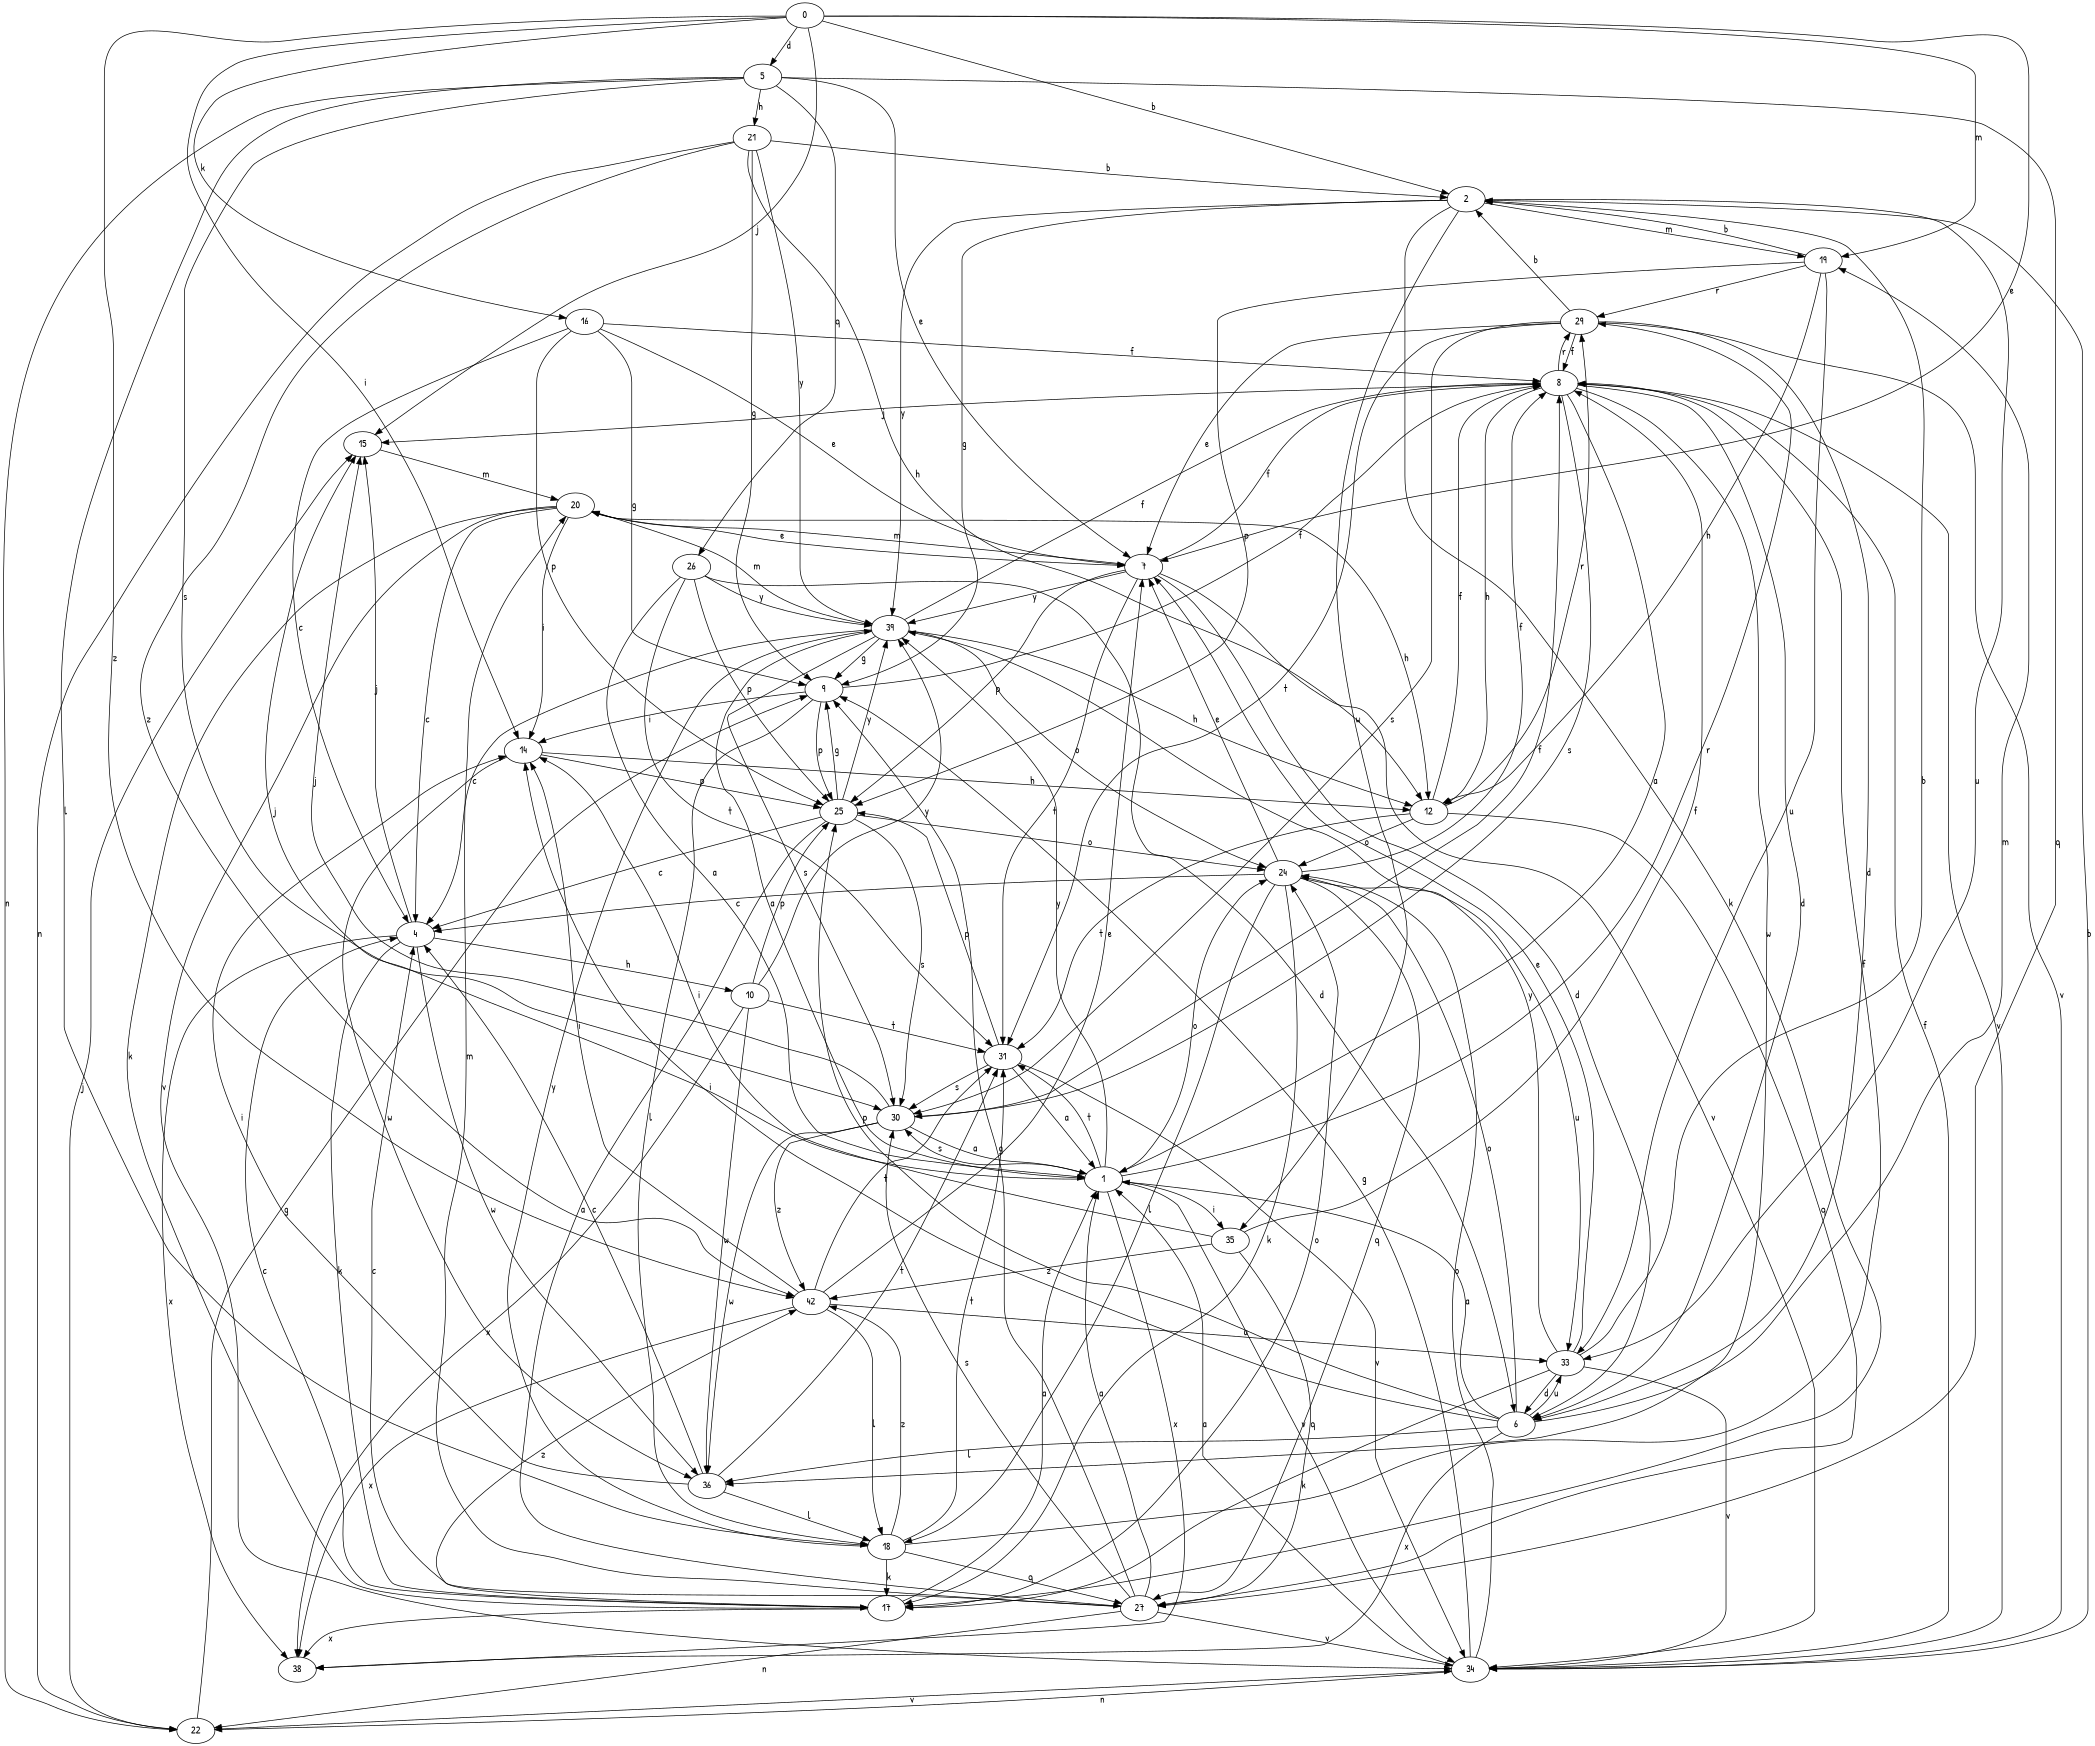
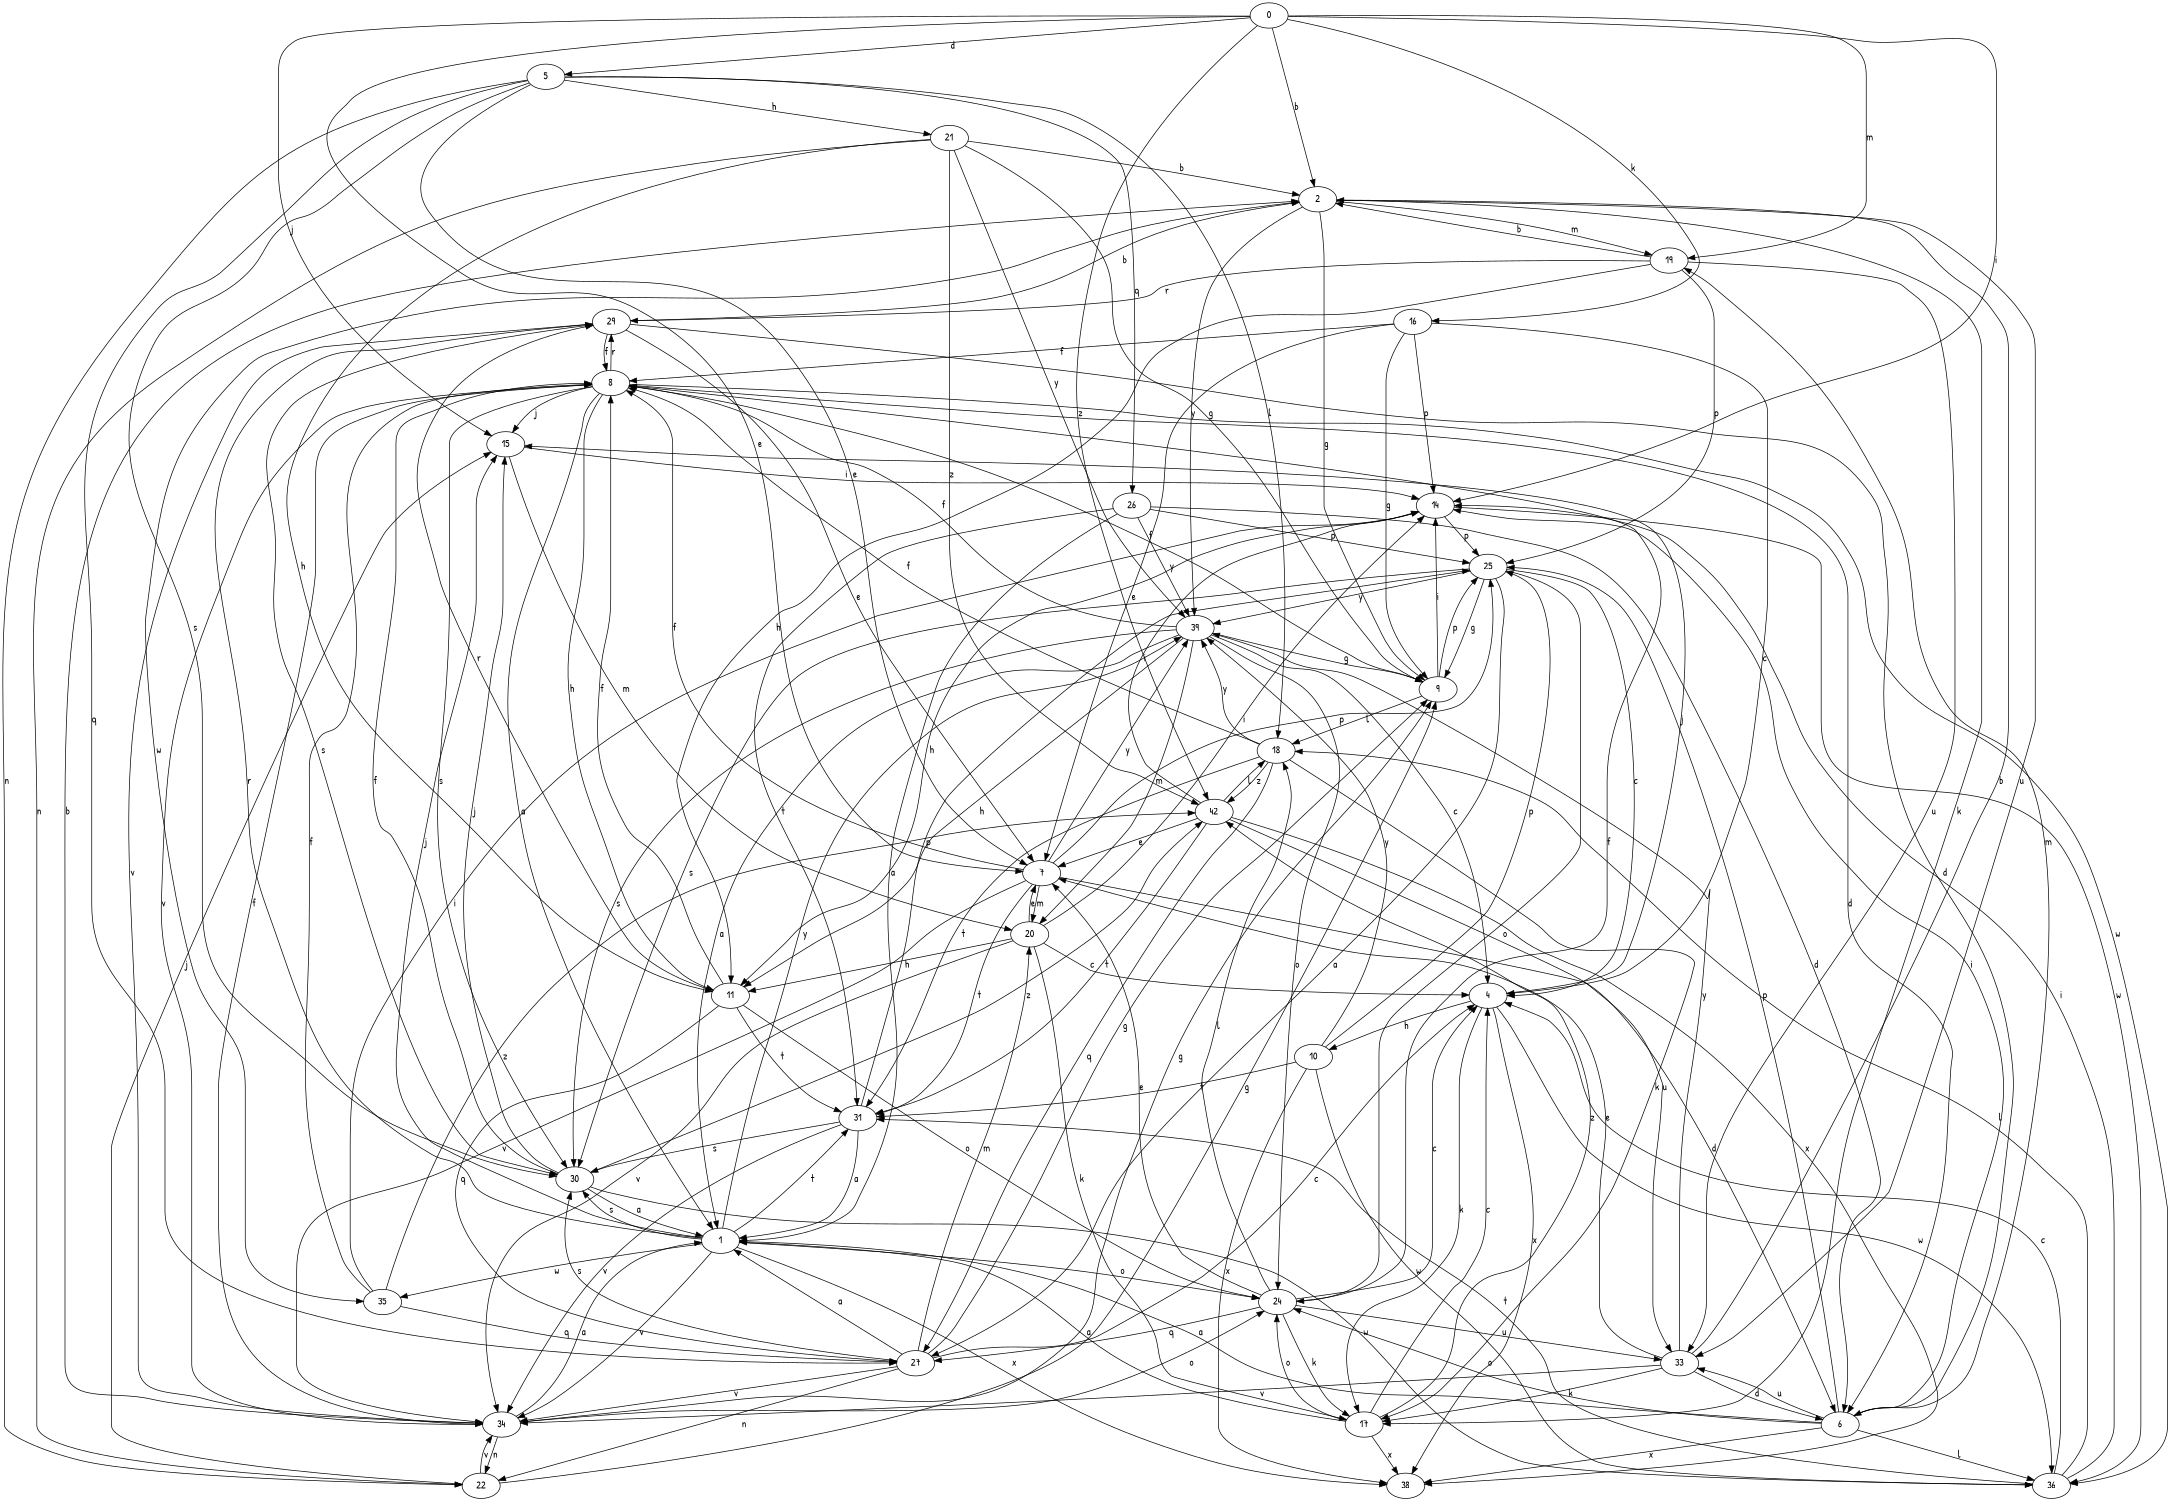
edge "15" -> "14": added, label "i"
edge "16" -> "25": now "16" -> "14"
edge "29" -> "31": removed, label "t"
node "12": label "12" -> "11"
edge "1" -> "35": label "i" -> "w"
